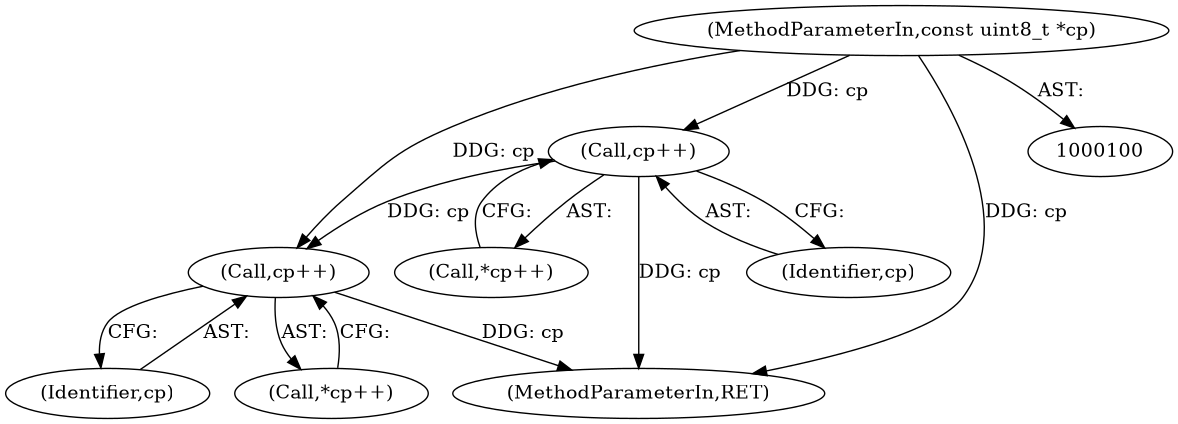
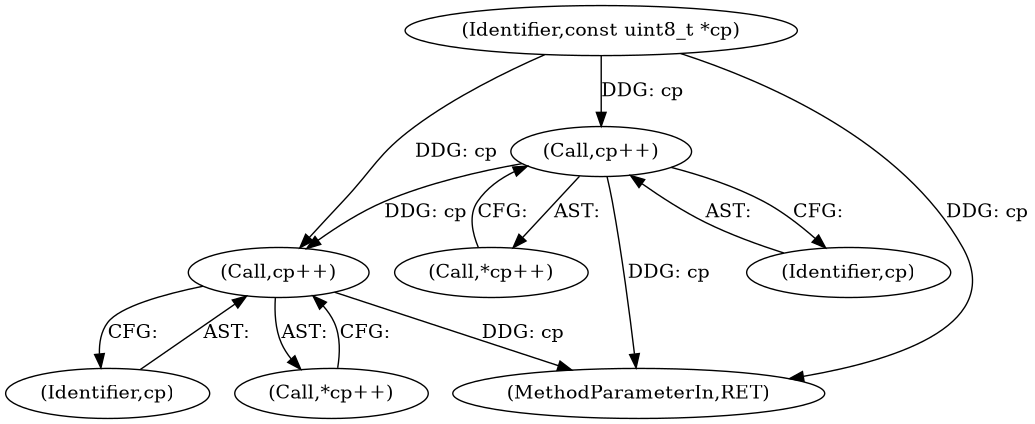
node "(MethodParameterIn,const uint8_t *cp)": label "(MethodParameterIn,const uint8_t *cp)" -> "(Identifier,const uint8_t *cp)"
node "1000100": removed
